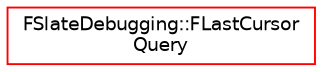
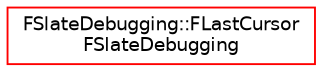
node "FSlateDebugging::FLastCursor Query": label "FSlateDebugging::FLastCursor Query" -> "FSlateDebugging::FLastCursor FSlateDebugging"
